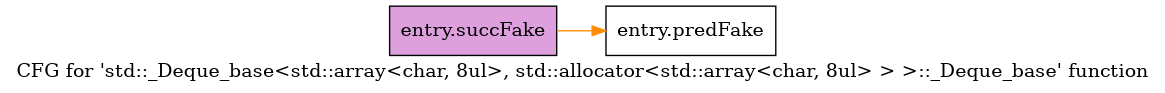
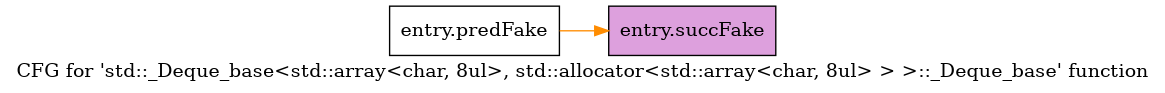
edge "entry.succFake" -> "entry.predFake": reversed
